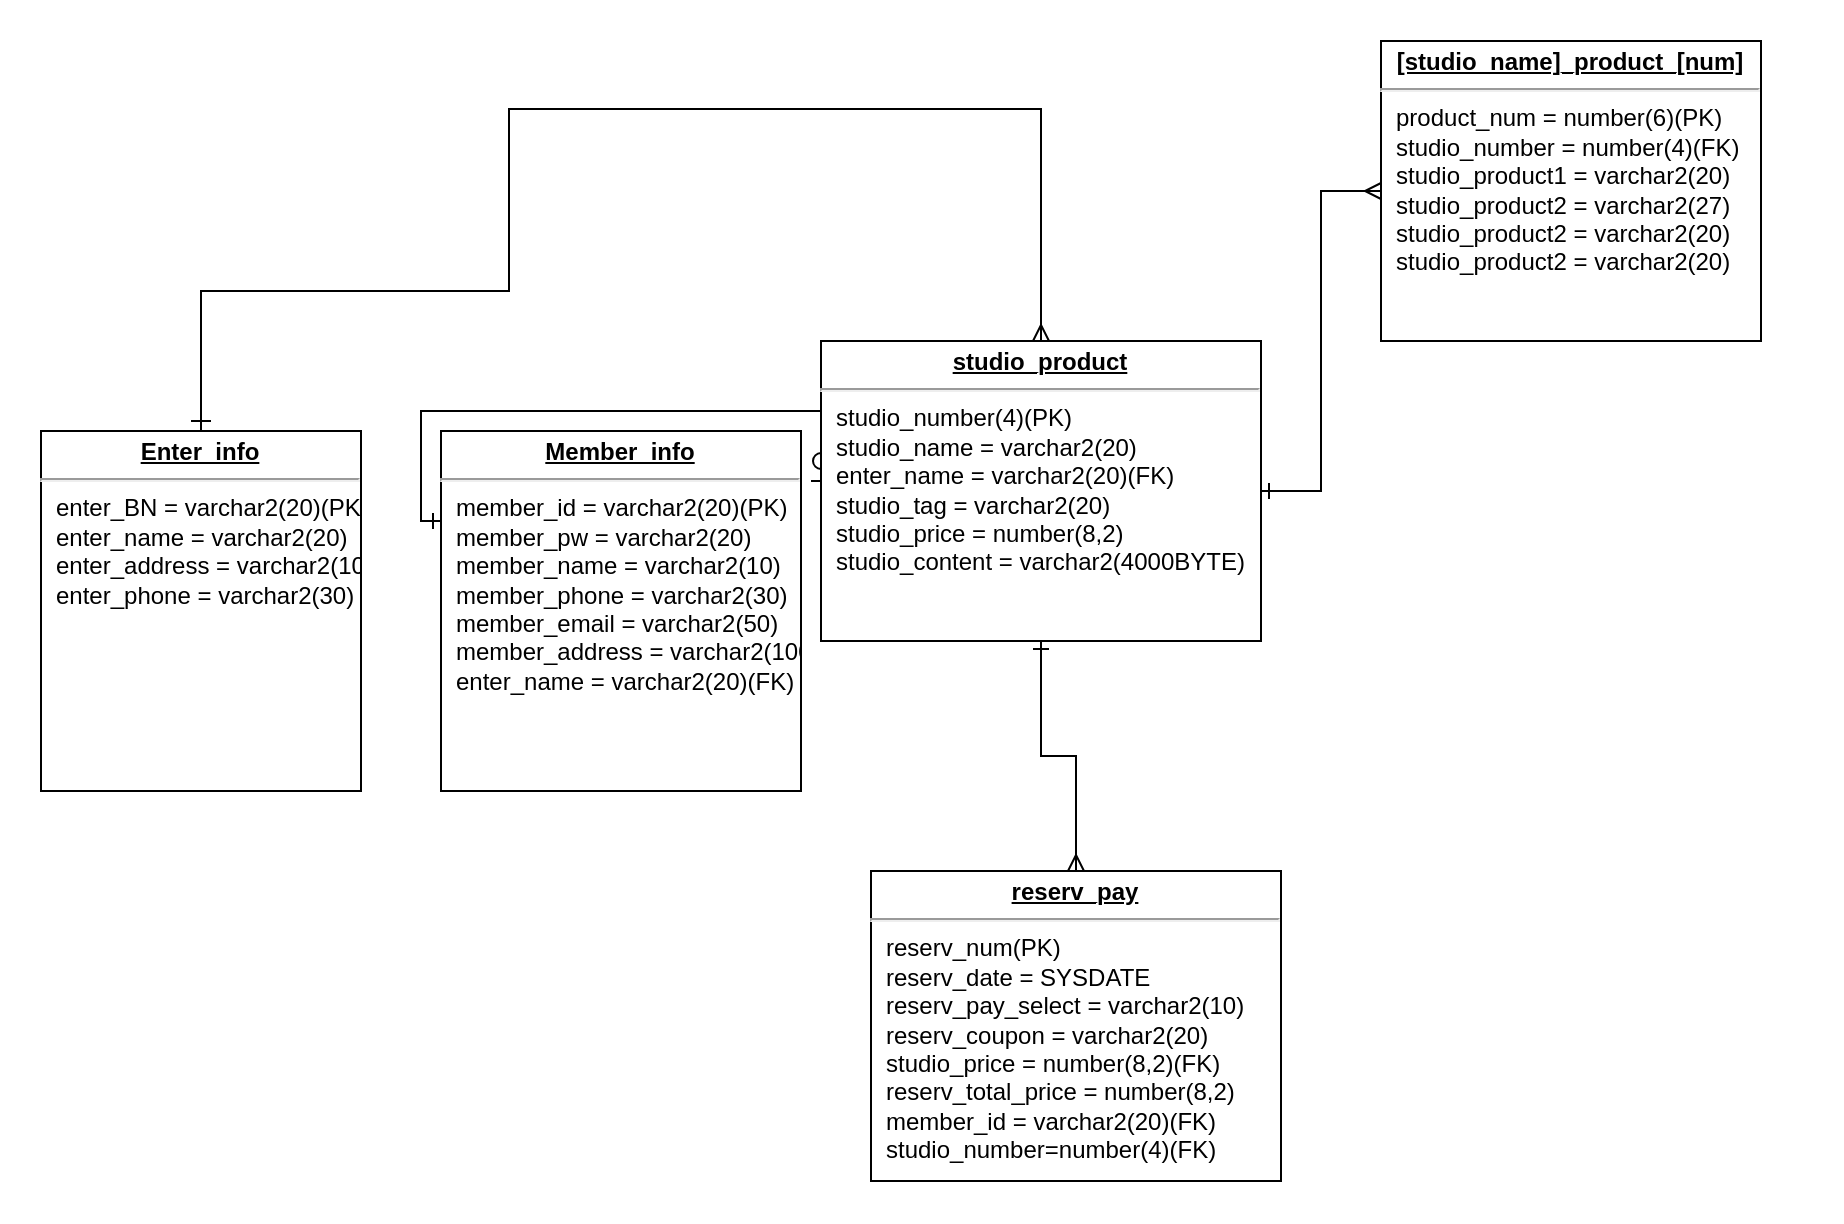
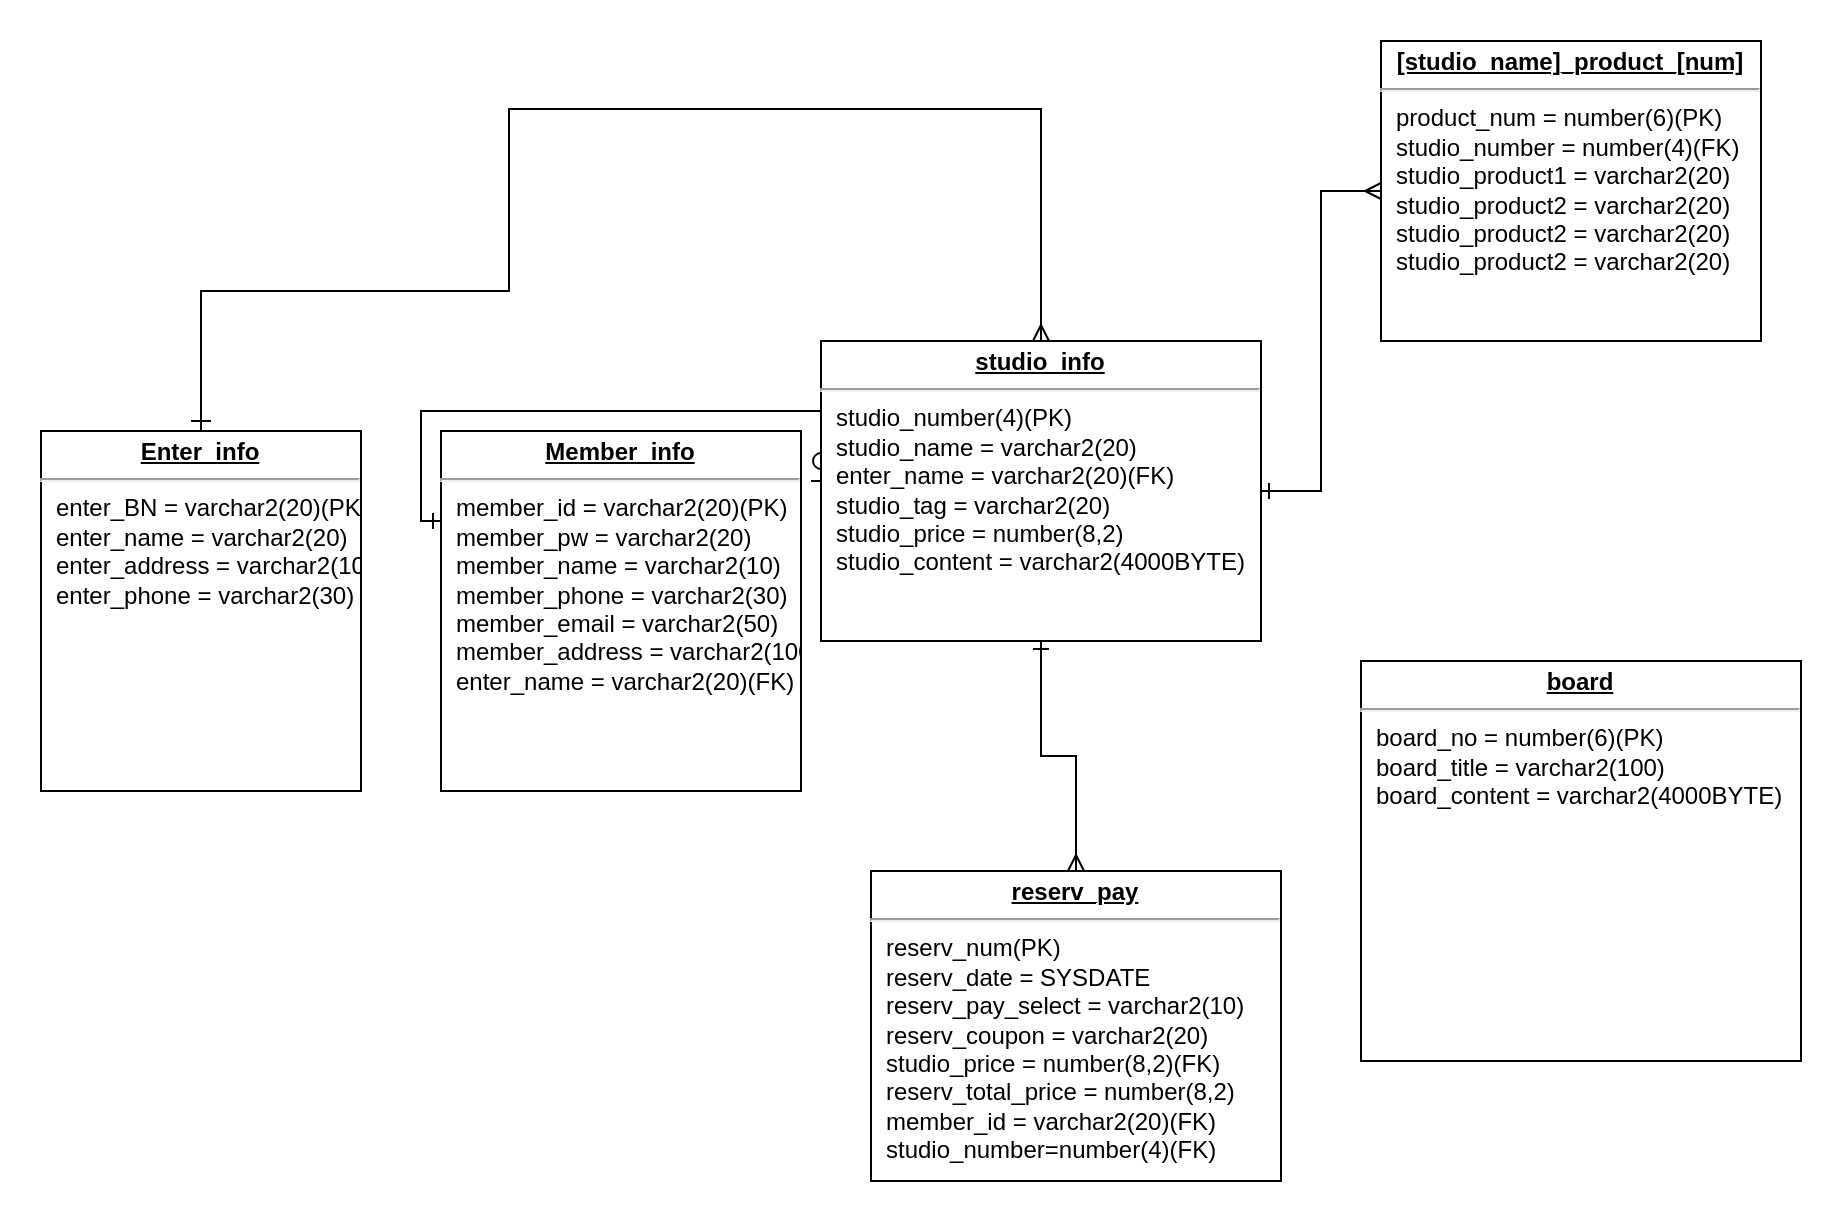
node "[studio_name]_product_[num] product_num = number(6)(PK) studio_number = number(4)(FK) studio_product1 = varchar2(20) studio_product2 = varchar2(27) studio_product2 = varchar2(20) studio_product2 = varchar2(20)": label "[studio_name]_product_[num] product_num = number(6)(PK) studio_number = number(4)(FK) studio_product1 = varchar2(20) studio_product2 = varchar2(27) studio_product2 = varchar2(20) studio_product2 = varchar2(20)" -> "[studio_name]_product_[num] product_num = number(6)(PK) studio_number = number(4)(FK) studio_product1 = varchar2(20) studio_product2 = varchar2(20) studio_product2 = varchar2(20) studio_product2 = varchar2(20)"
node "studio_product studio_number(4)(PK) studio_name = varchar2(20) enter_name = varchar2(20)(FK) studio_tag = varchar2(20) studio_price = number(8,2) studio_content = varchar2(4000BYTE)": label "studio_product studio_number(4)(PK) studio_name = varchar2(20) enter_name = varchar2(20)(FK) studio_tag = varchar2(20) studio_price = number(8,2) studio_content = varchar2(4000BYTE)" -> "studio_info studio_number(4)(PK) studio_name = varchar2(20) enter_name = varchar2(20)(FK) studio_tag = varchar2(20) studio_price = number(8,2) studio_content = varchar2(4000BYTE)"
node "board board_no = number(6)(PK) board_title = varchar2(100) board_content = varchar2(4000BYTE)": added
